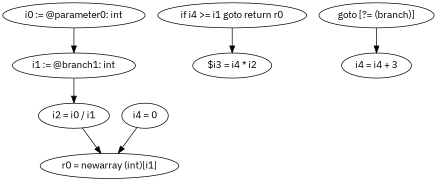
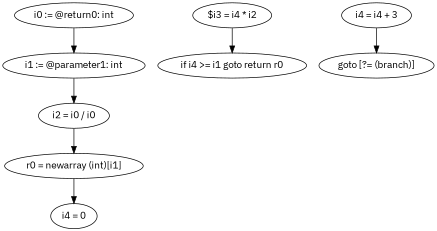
node "i0 := @parameter0: int": label "i0 := @parameter0: int" -> "i0 := @return0: int"
edge "if i4 >= i1 goto return r0" -> "$i3 = i4 * i2": reversed
edge "goto [?= (branch)]" -> "i4 = i4 + 3": reversed
node "i1 := @branch1: int": label "i1 := @branch1: int" -> "i1 := @parameter1: int"
node "i2 = i0 / i1": label "i2 = i0 / i1" -> "i2 = i0 / i0"
edge "i4 = 0" -> "r0 = newarray (int)[i1]": reversed
